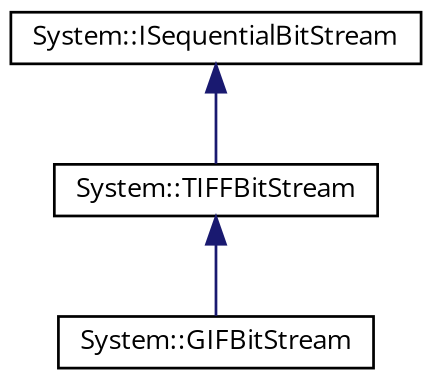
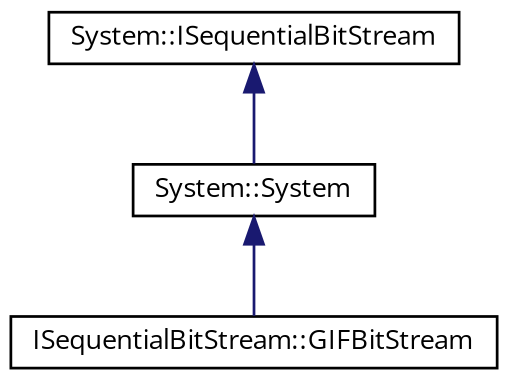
node "System::TIFFBitStream": label "System::TIFFBitStream" -> "System::System"
node "System::GIFBitStream": label "System::GIFBitStream" -> "ISequentialBitStream::GIFBitStream"
